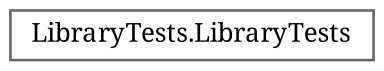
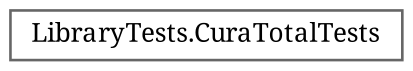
node "LibraryTests.LibraryTests": label "LibraryTests.LibraryTests" -> "LibraryTests.CuraTotalTests"
